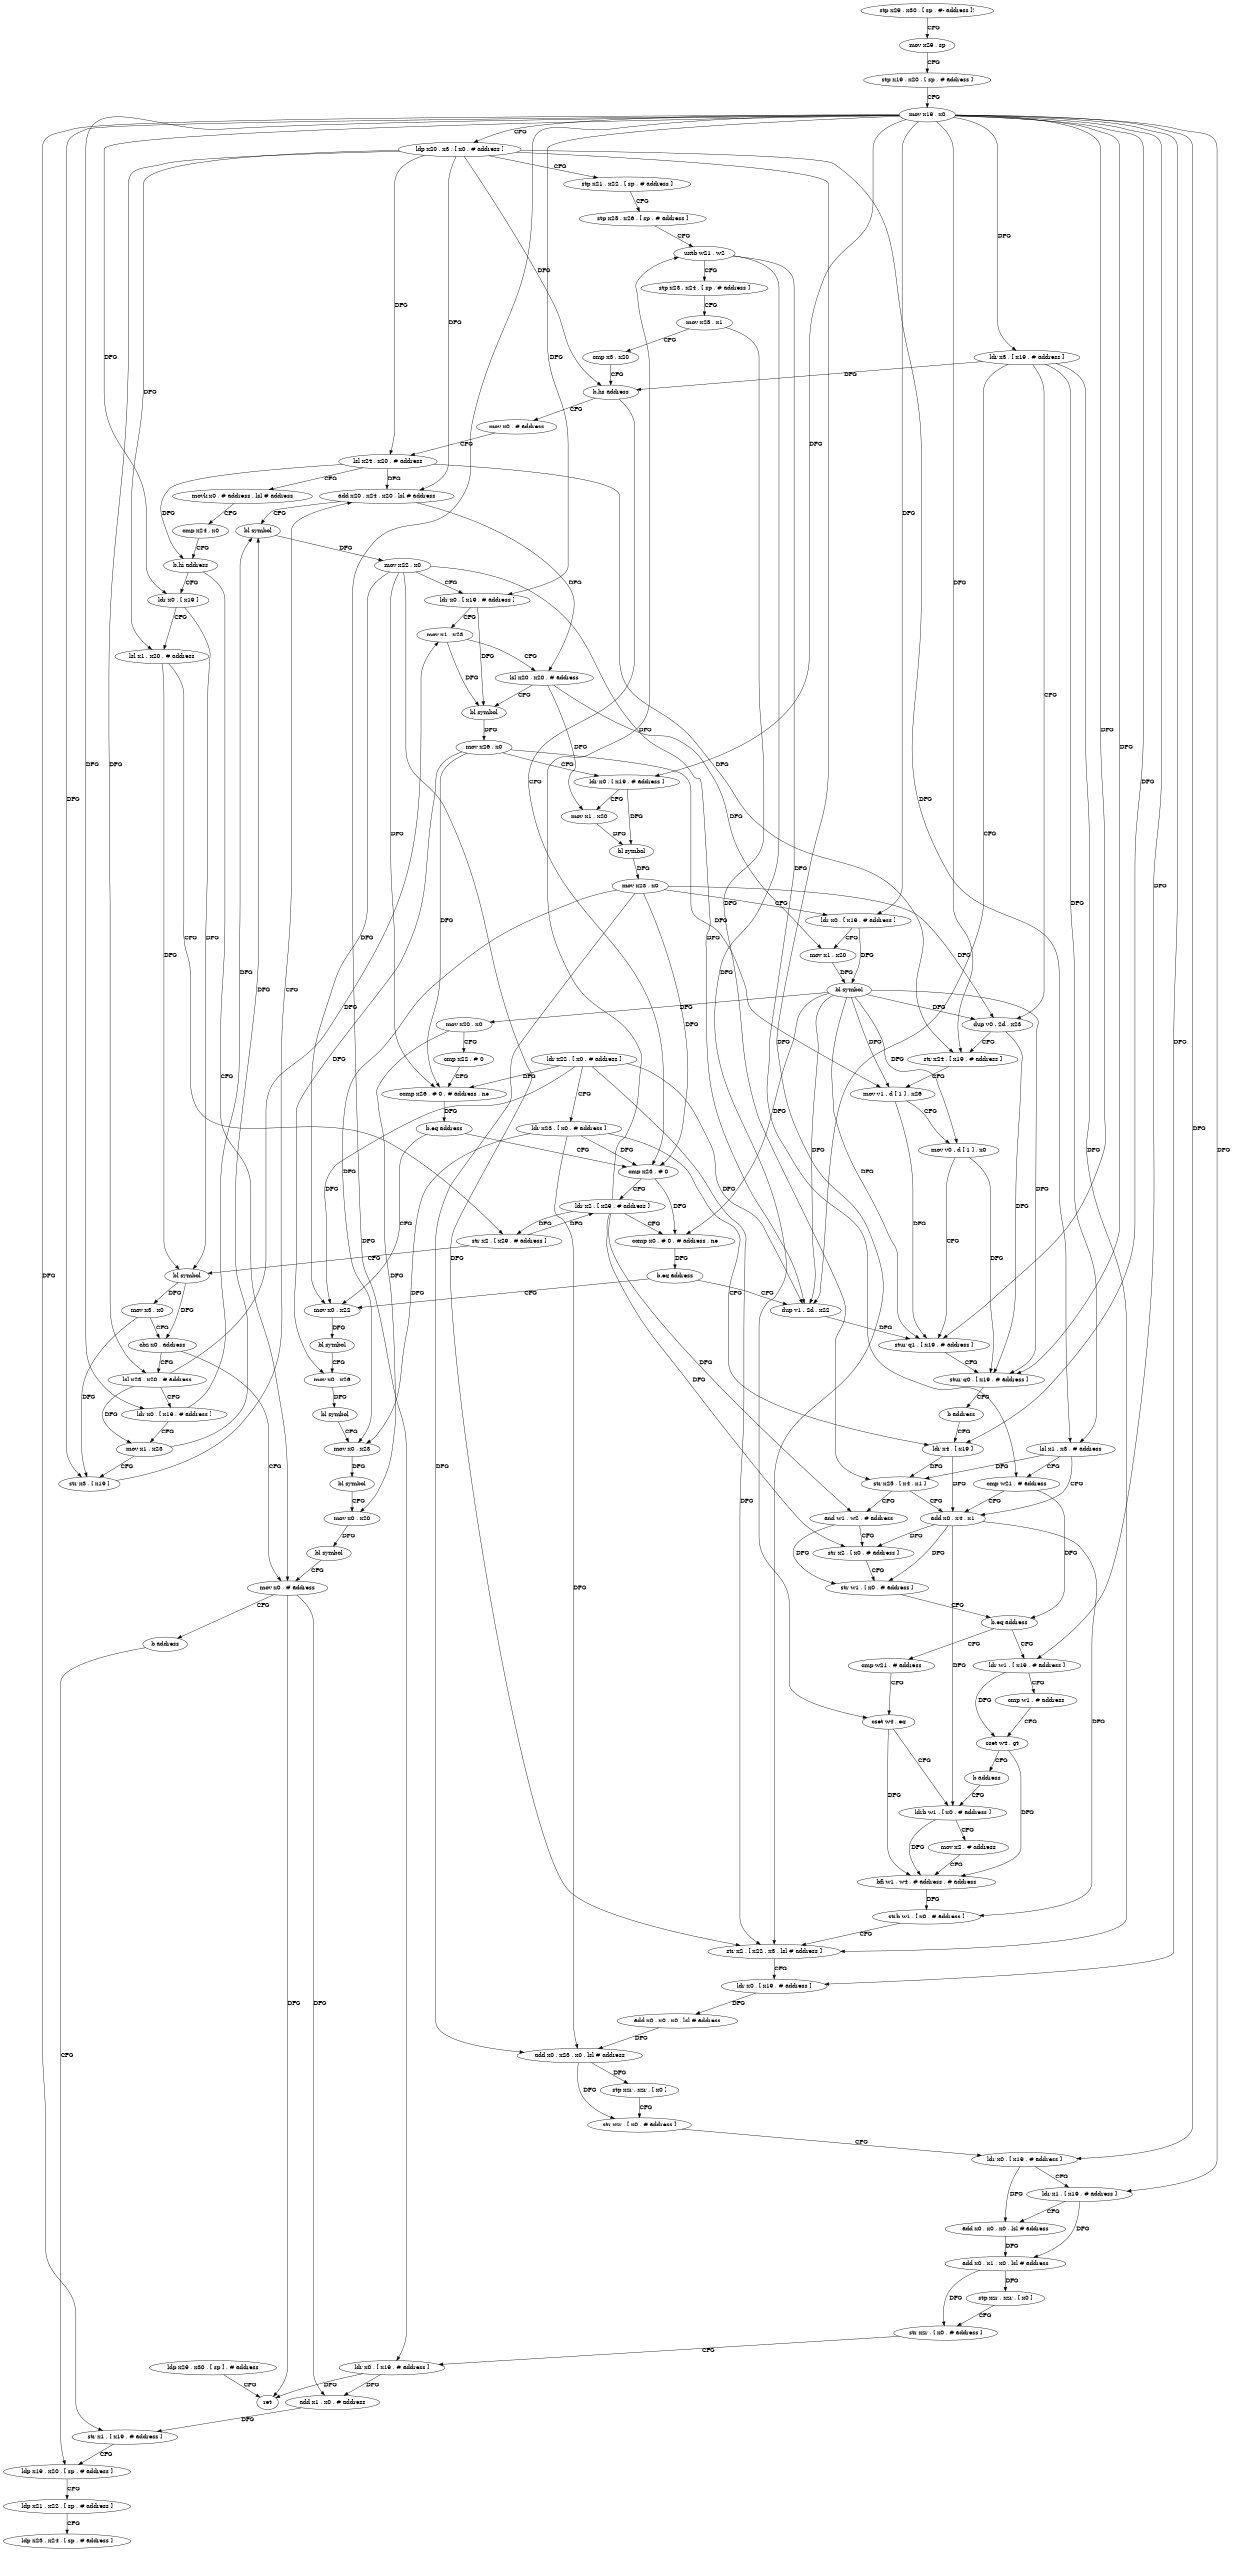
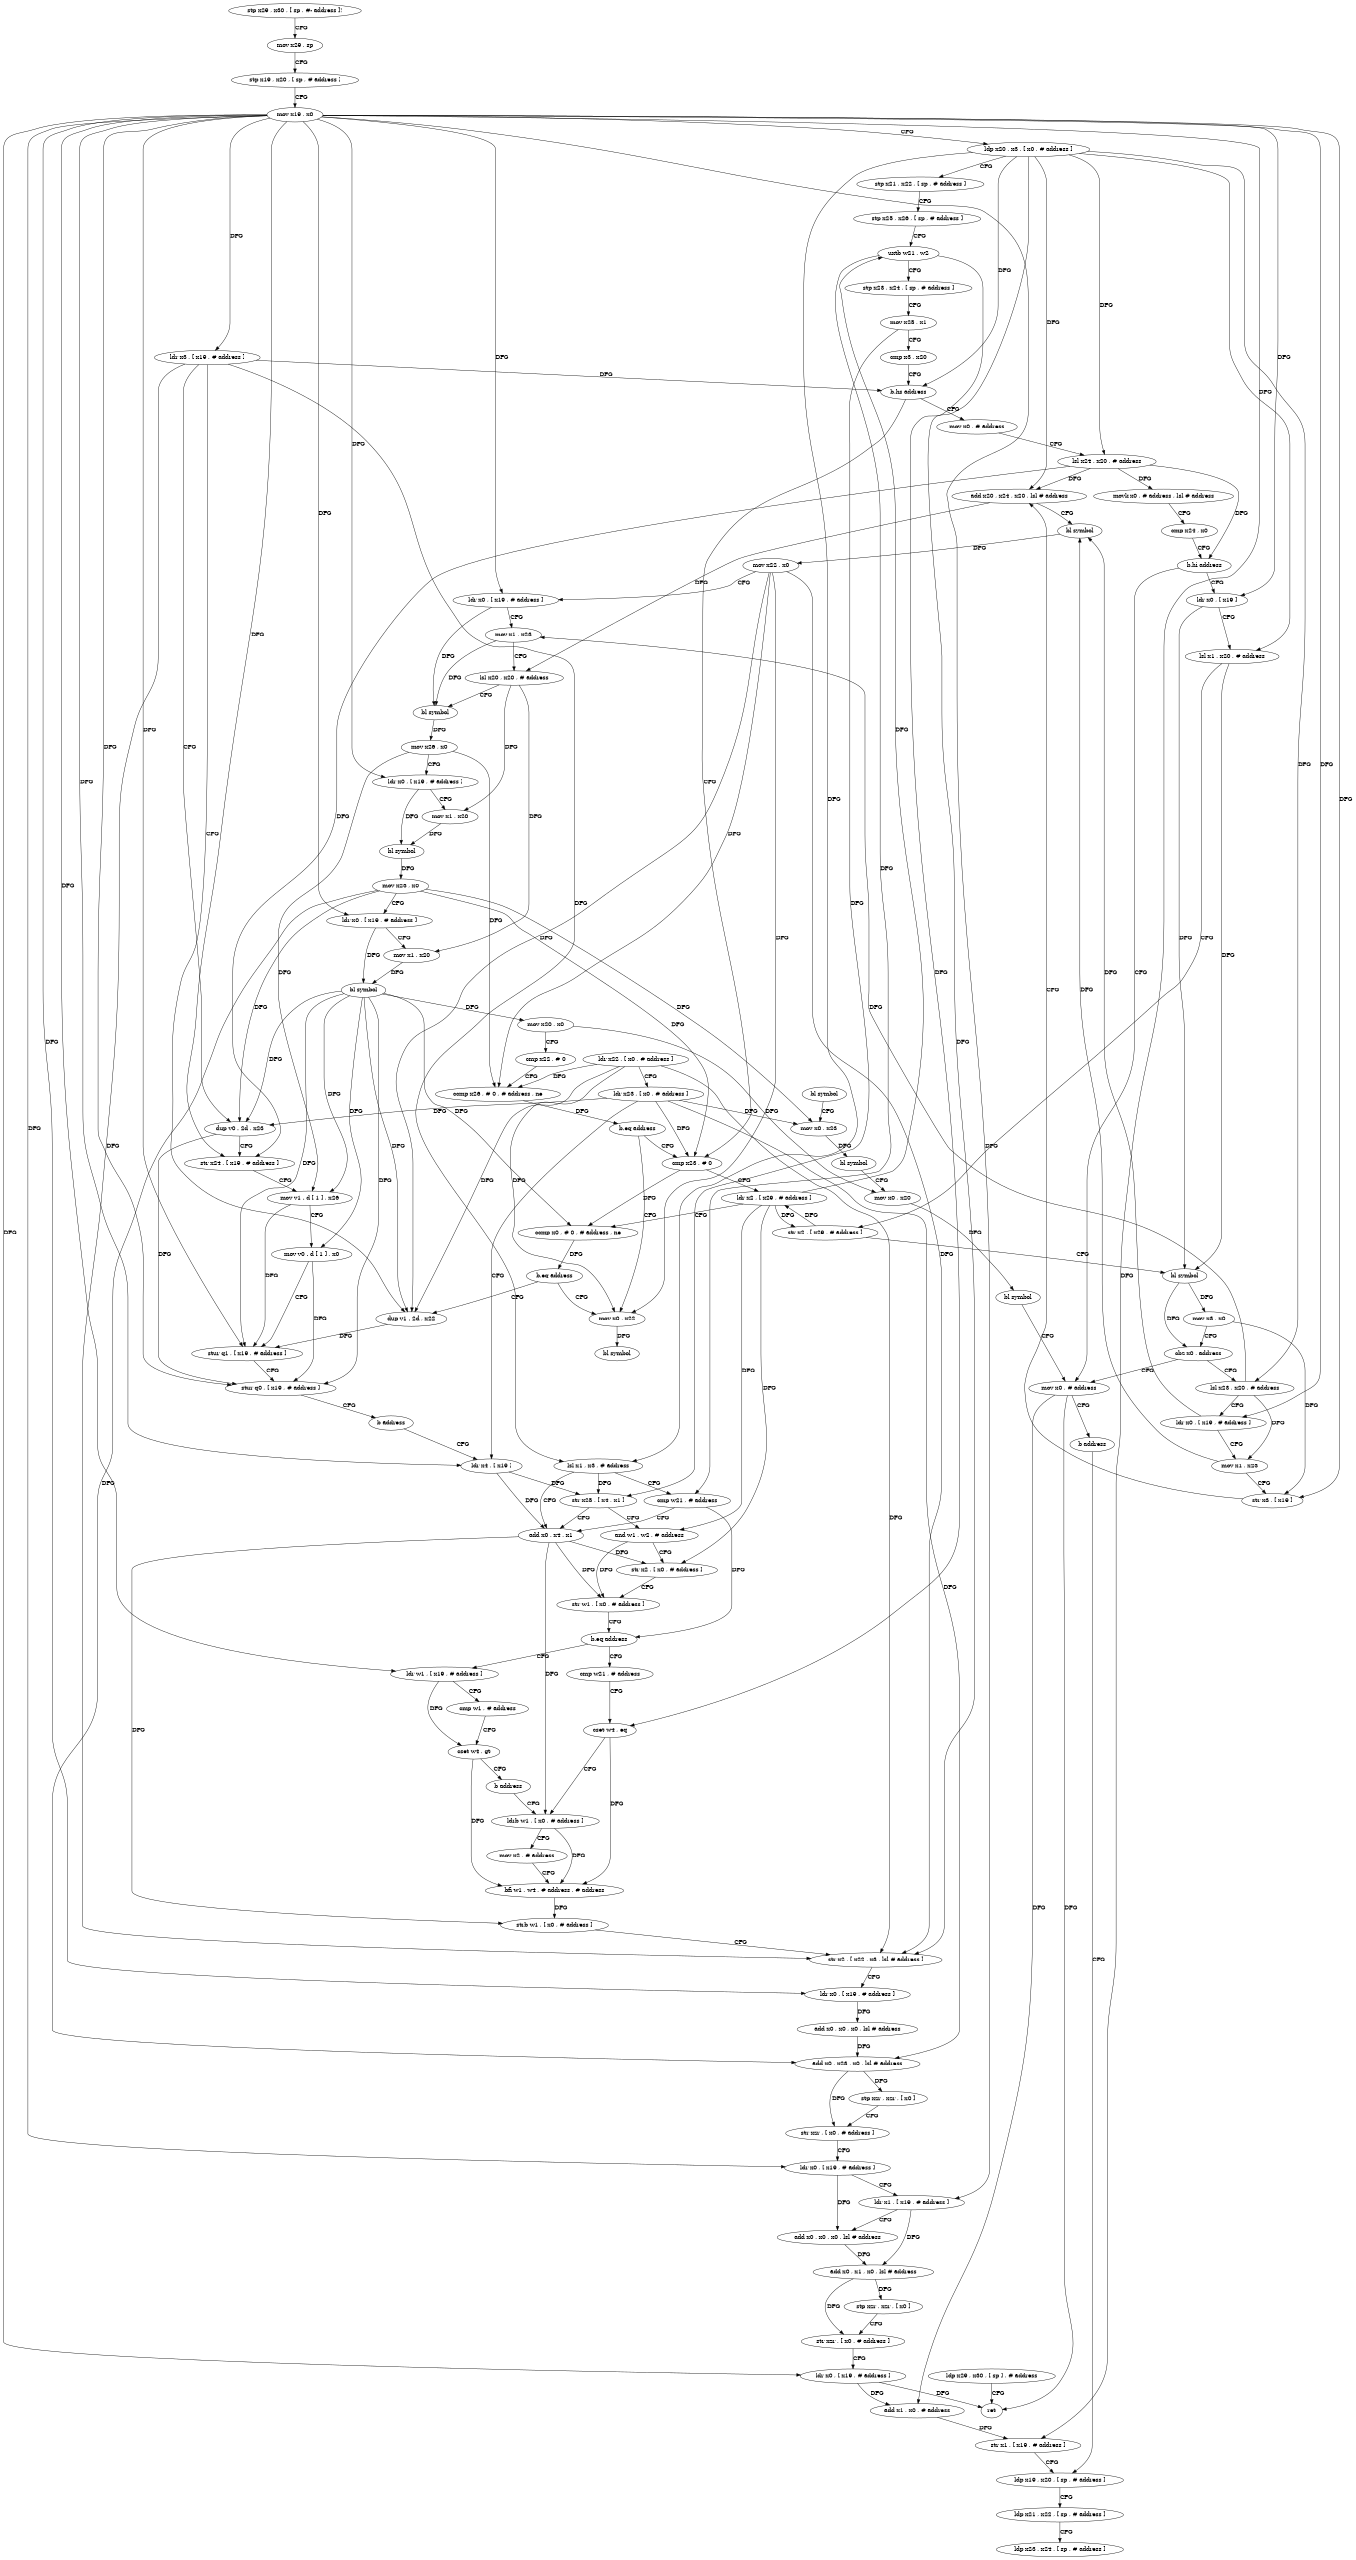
edge "lsl x24 , x20 , # address" -> "movk x0 , # address , lsl # address": label "CFG" -> "DFG"
edge "ldr x23 , [ x0 , # address ]" -> "dup v0 . 2d , x23": added, label "DFG"
node "mov x0 , x26": removed
